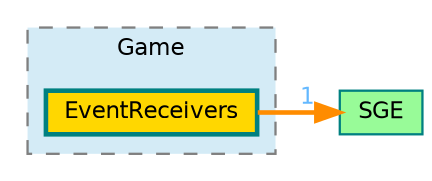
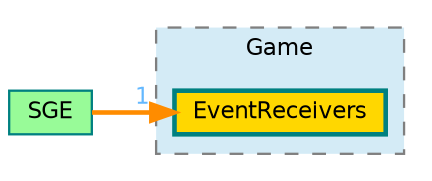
edge "EventReceivers" -> "SGE": reversed
